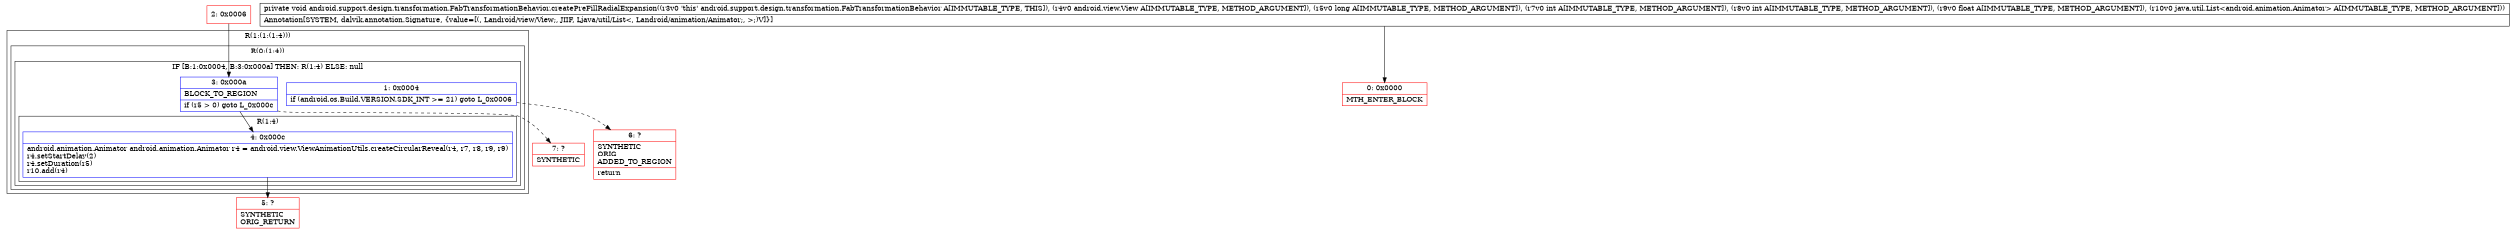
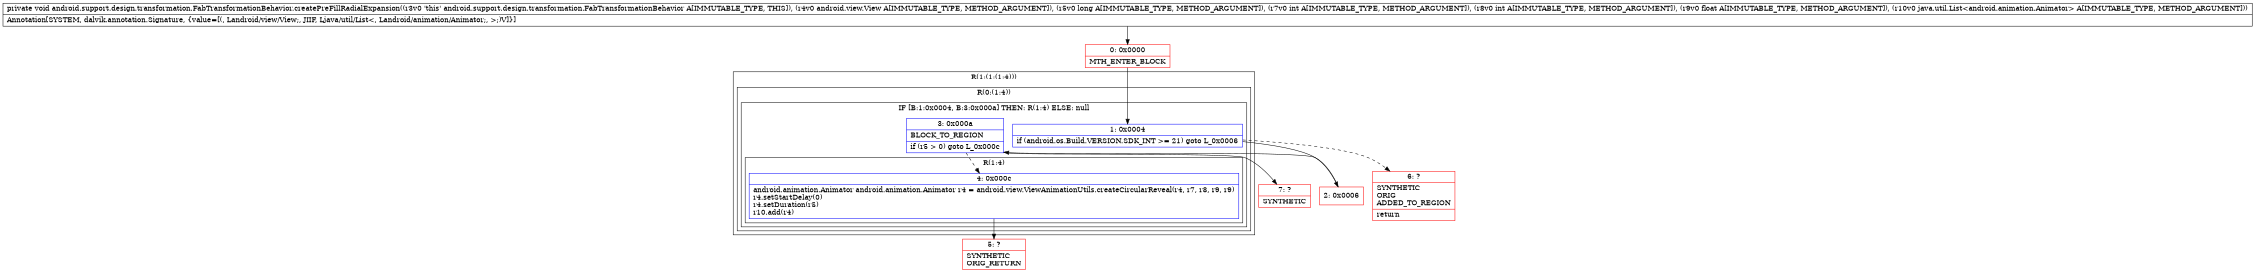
edge "0: 0x0000" -> "1: 0x0004": added
edge "3: 0x000a" -> "7: ?": style dashed -> solid
edge "3: 0x000a" -> "4: 0x000c": style solid -> dashed
edge "1: 0x0004" -> "2: 0x0006": added
node "4: 0x000c": text "r4.setStartDelay(2)" -> "r4.setStartDelay(0)"
